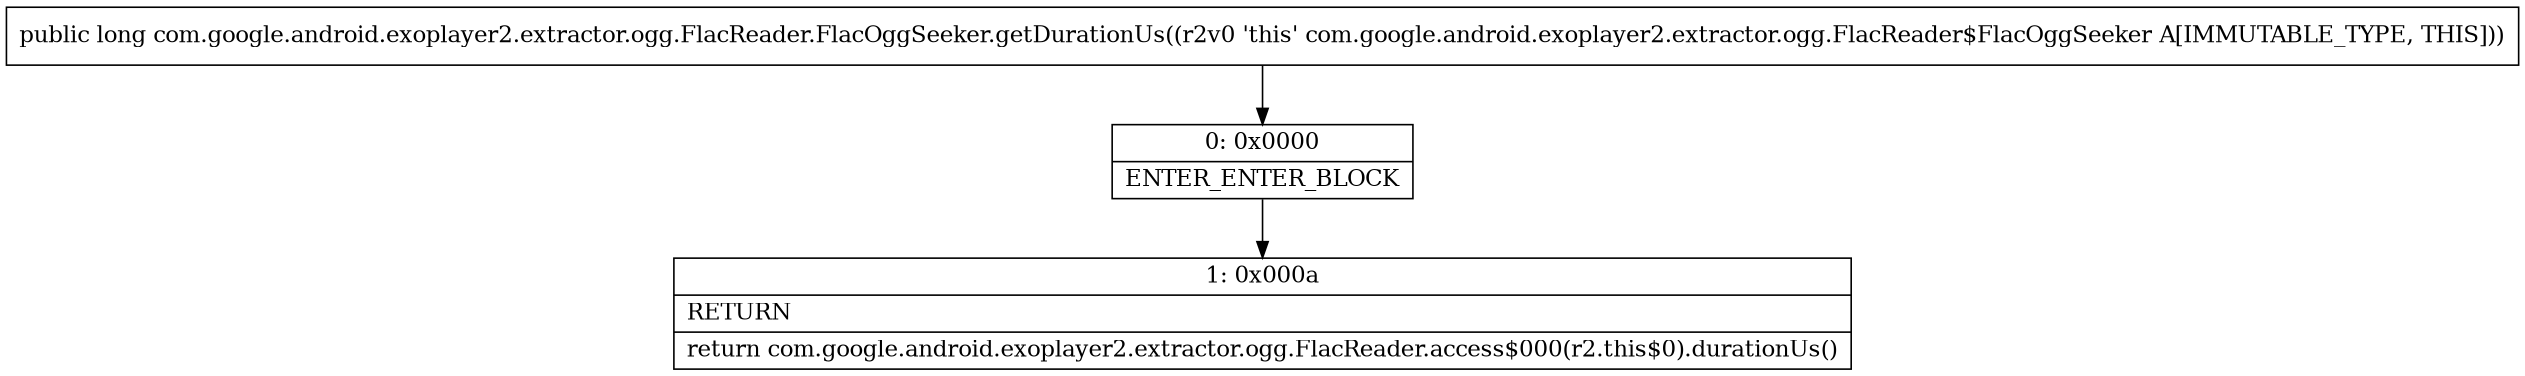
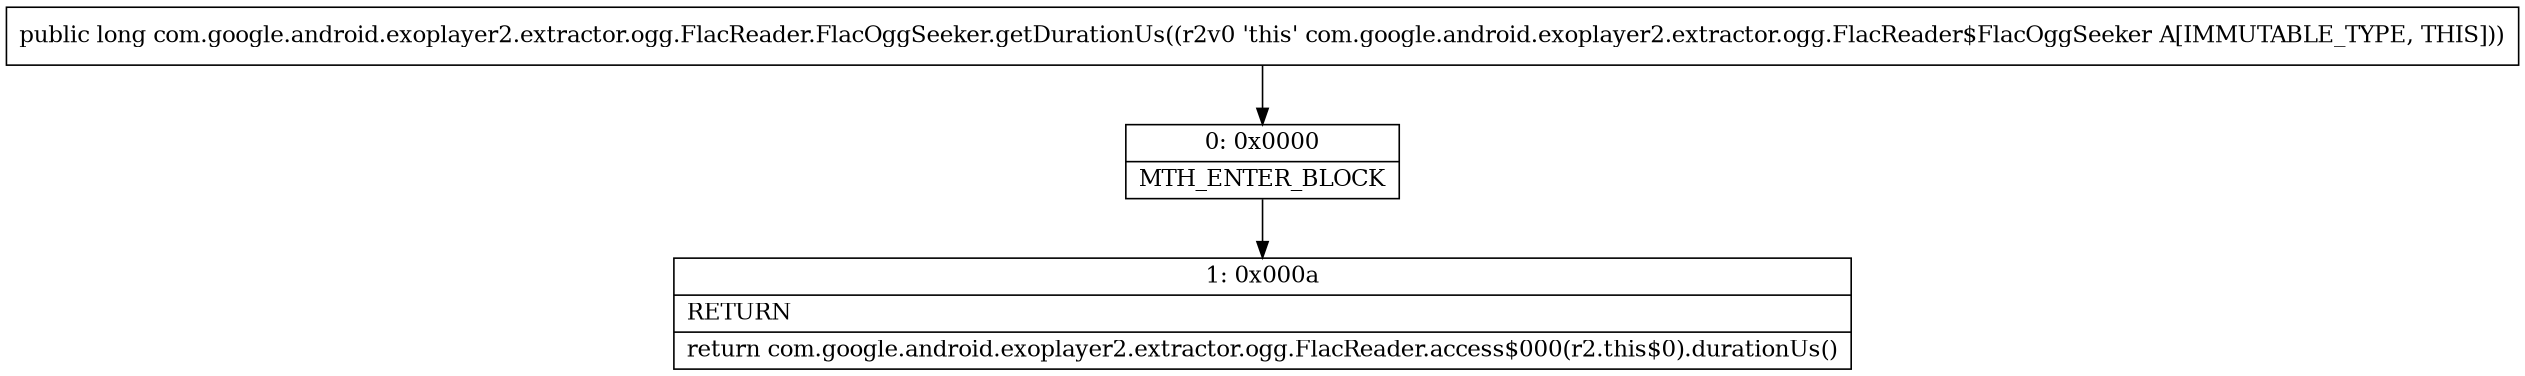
node "0: 0x0000": text "ENTER_ENTER_BLOCK" -> "MTH_ENTER_BLOCK"
